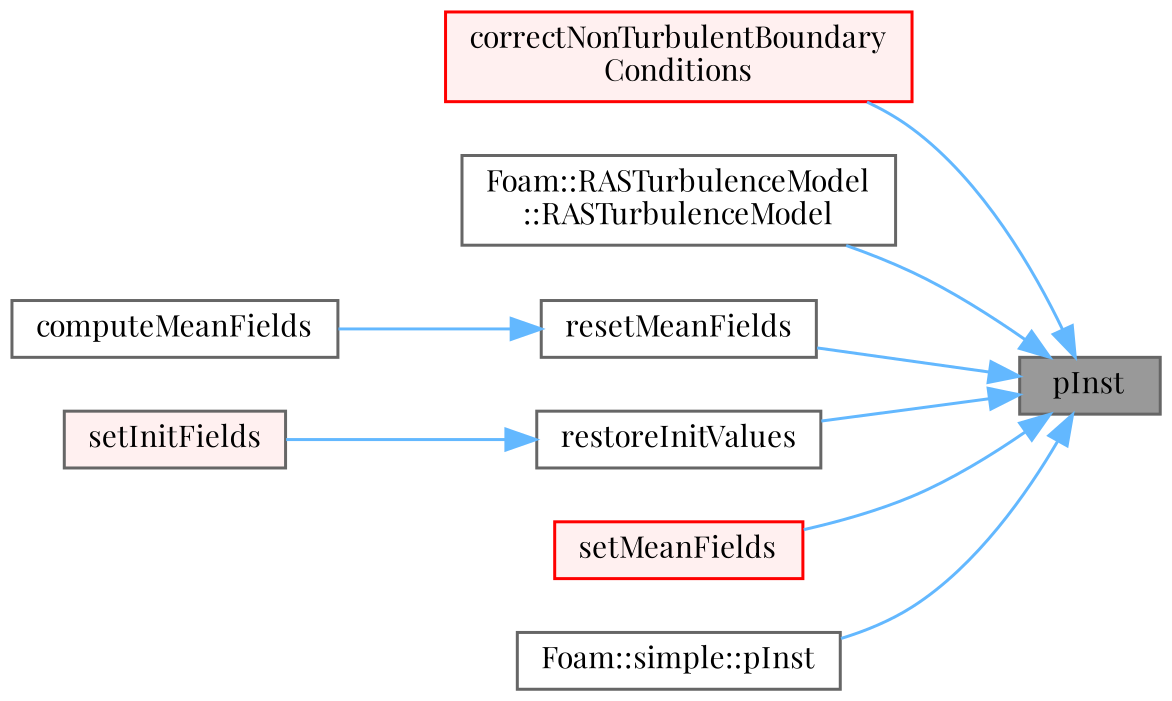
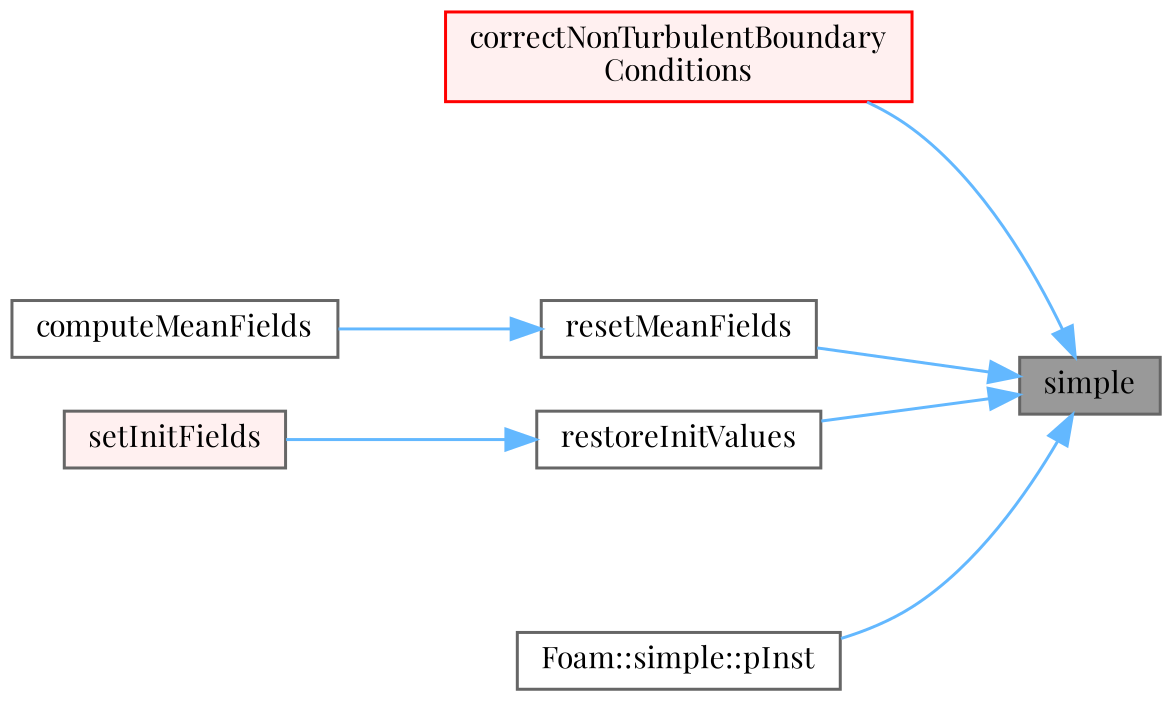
node "Foam::RASTurbulenceModel ::RASTurbulenceModel": removed
node "pInst": label "pInst" -> "simple"
node "setMeanFields": removed
